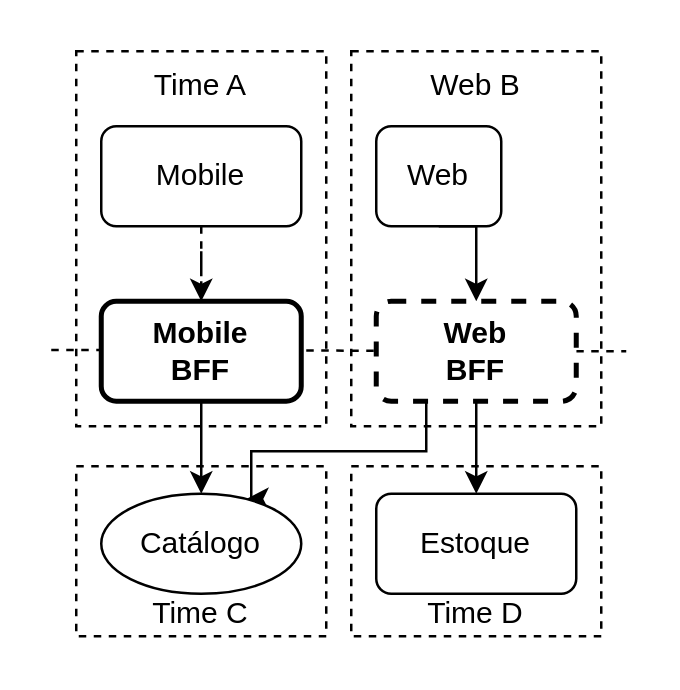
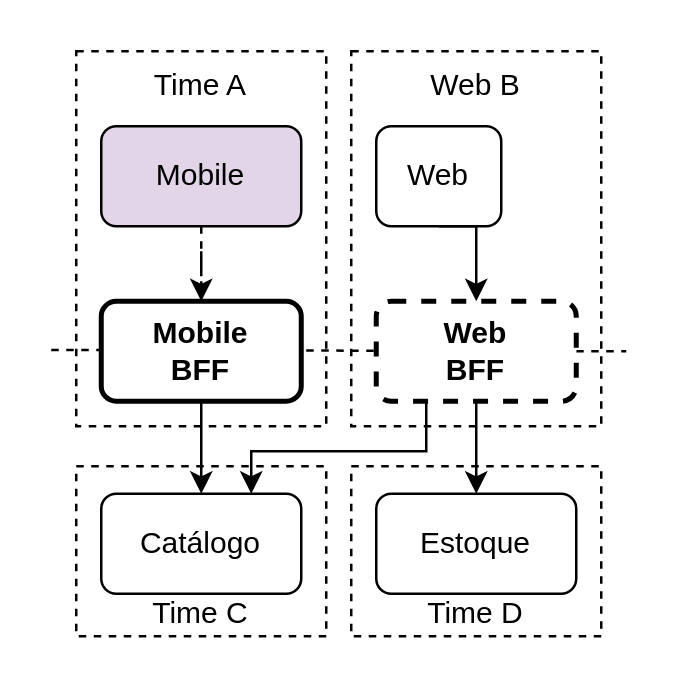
node "Mobile": fillcolor #ffffff -> #e1d5e7
node "Catálogo": shape ellipse -> rounded rectangle
